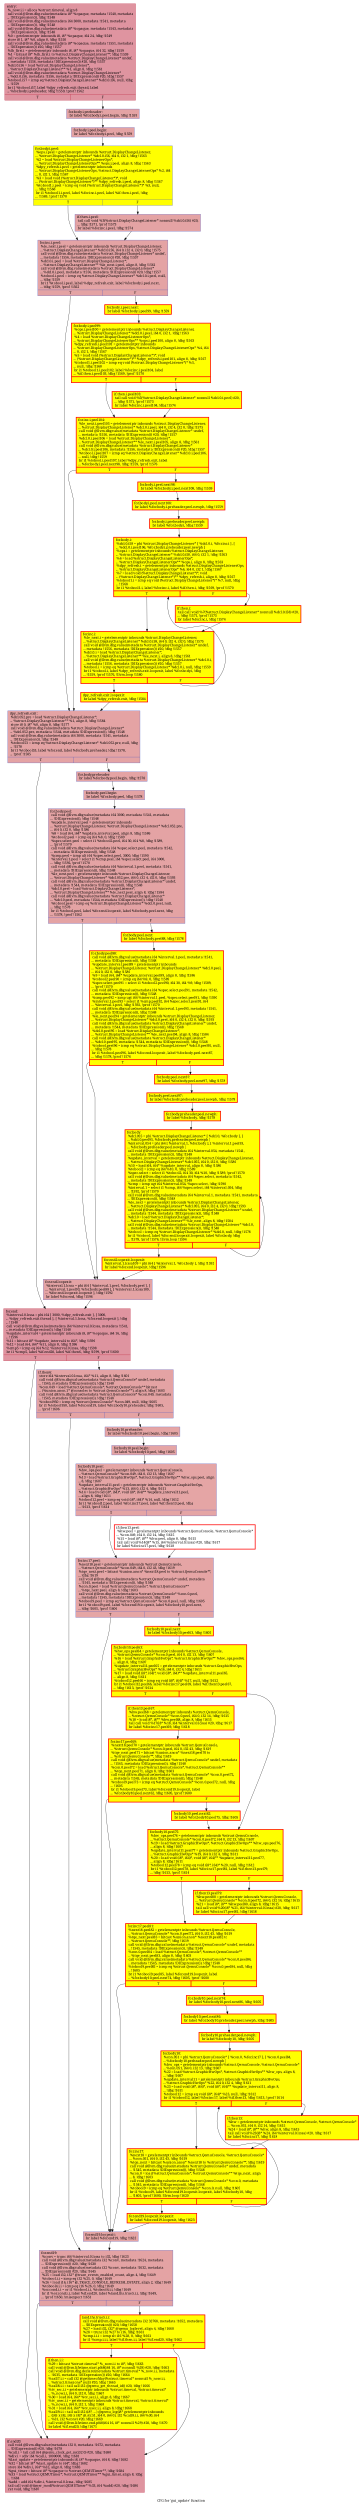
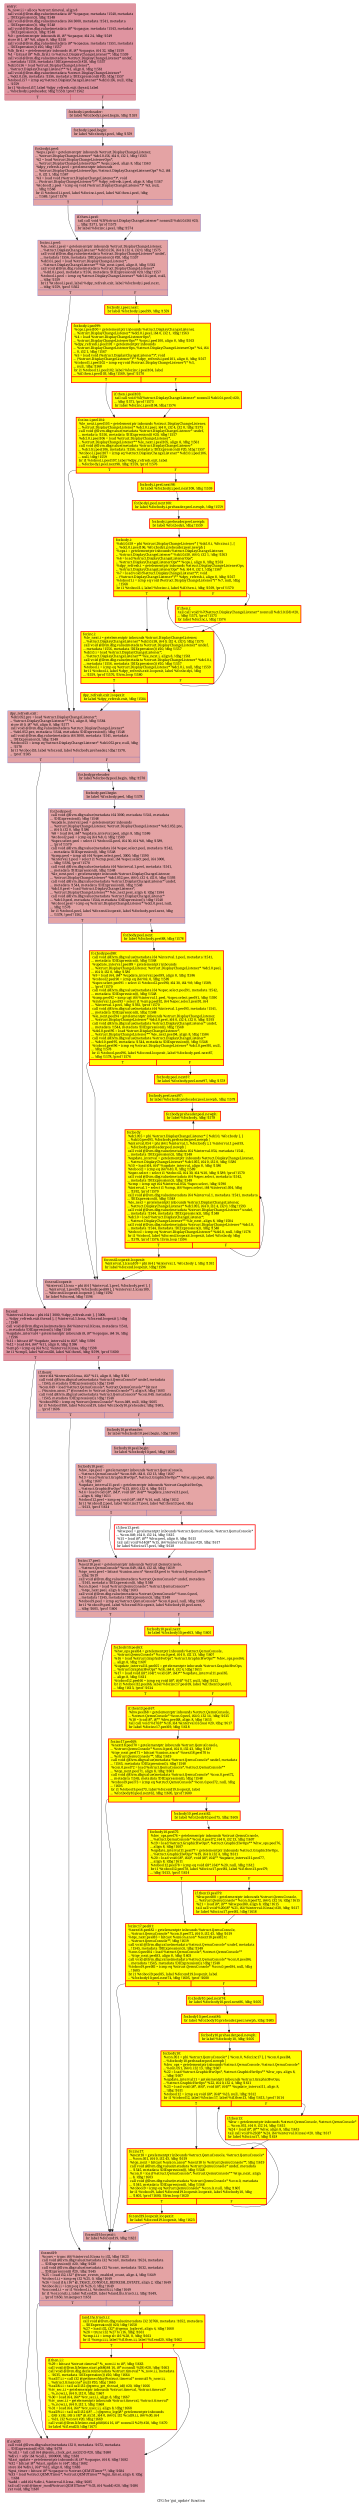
node "for.body.i.peel:": fillcolor yellow -> #c32e3170
edge "for.body.peel.next87:" -> "for.body.peel.next97:": removed
edge "for.body.preheader.peel.newph:" -> "for.body:": reversed
edge "for.body10.peel63:" -> "for.body10.peel75:": now "for.body10.peel63:" -> "if.then13.peel67:"
